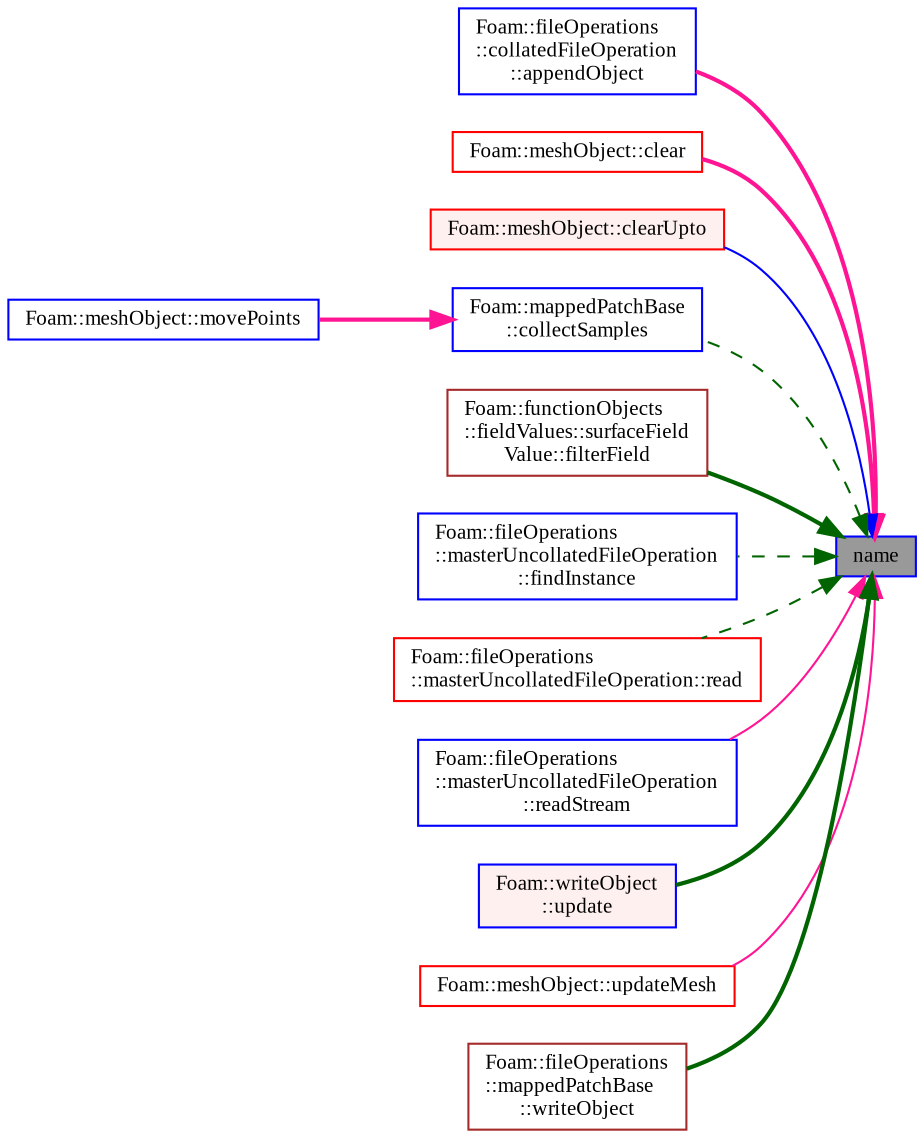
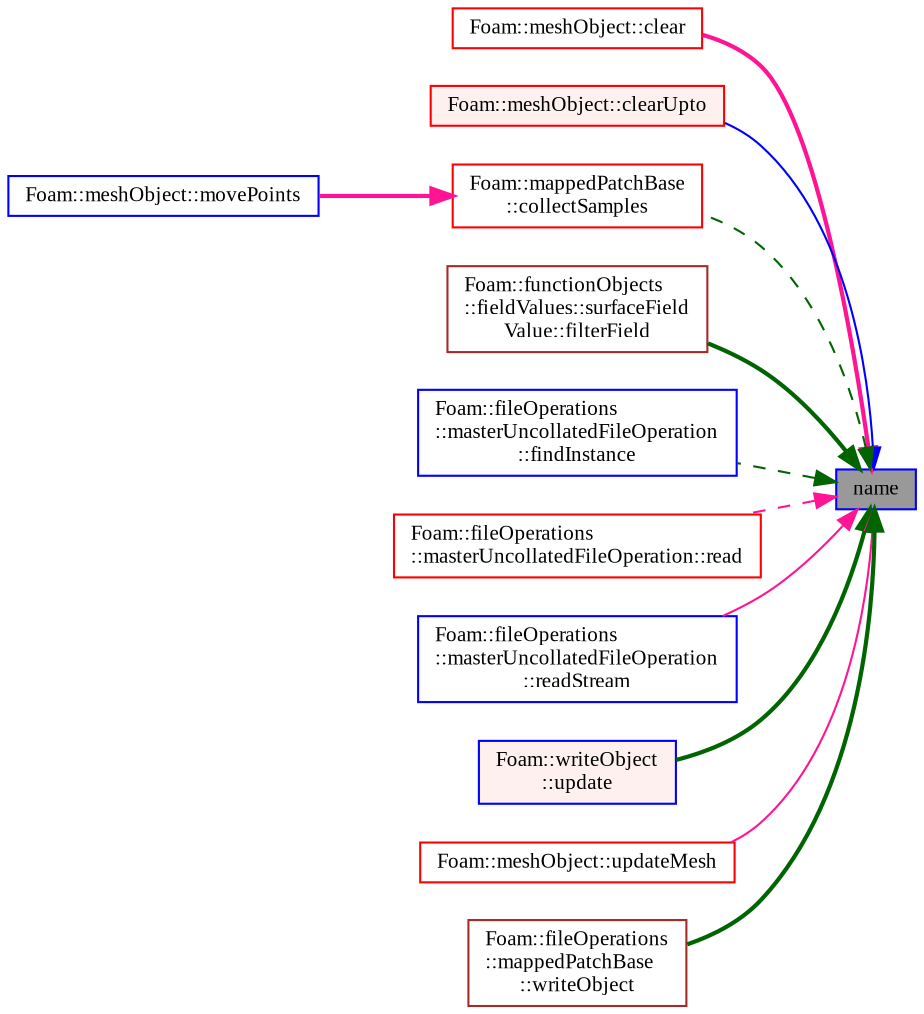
node "Foam::fileOperations ::collatedFileOperation ::appendObject": removed
node "Foam::mappedPatchBase ::collectSamples": color blue -> red
edge "Foam::fileOperations ::masterUncollatedFileOperation::read" -> "name": color darkgreen -> deeppink
